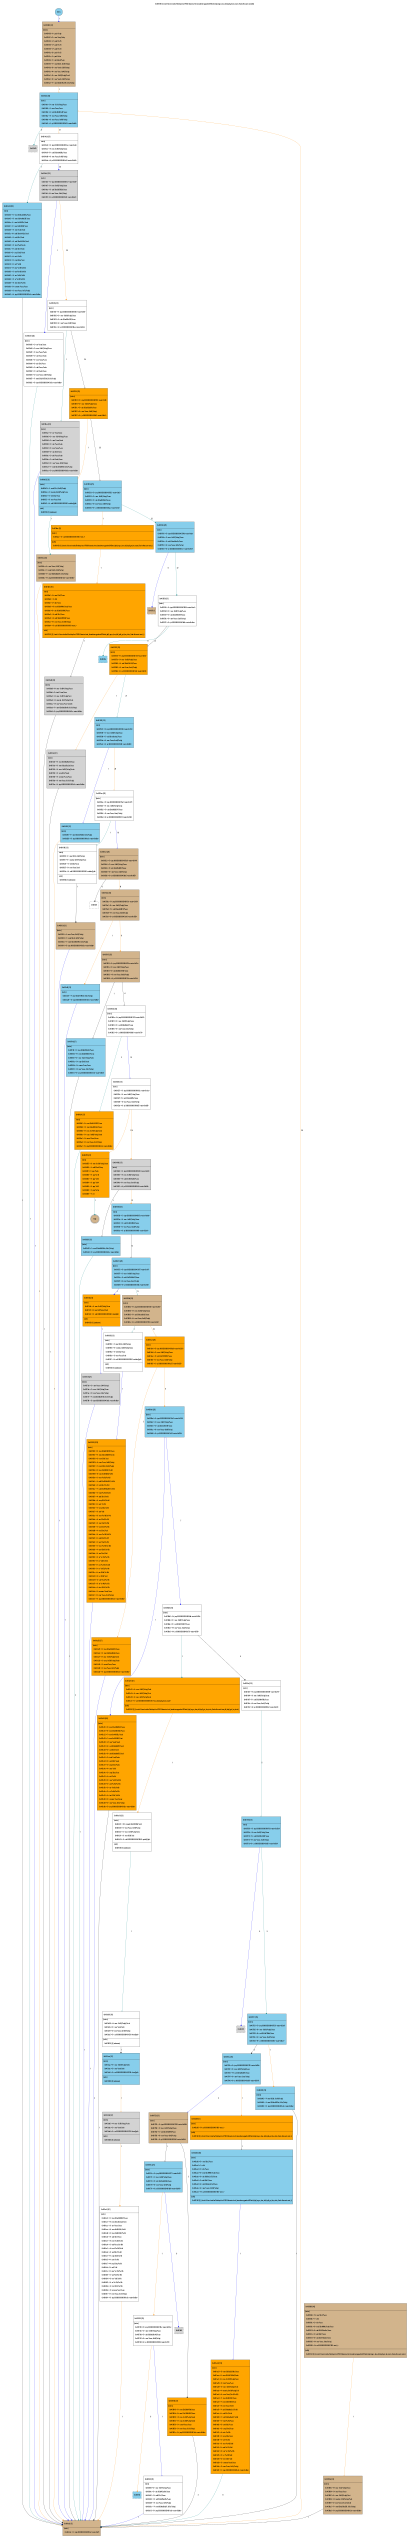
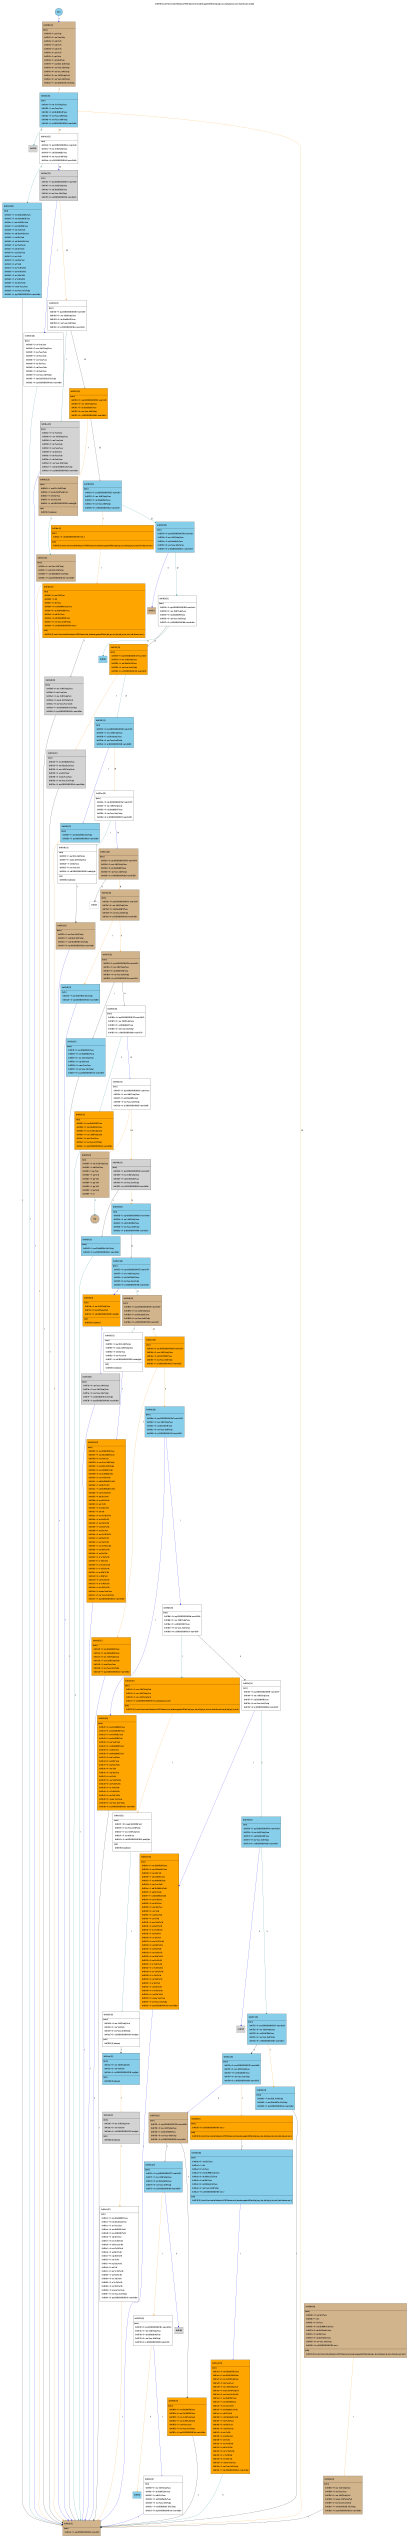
node "0x401b63 [23]": fillcolor skyblue -> tan
node "0x401d55 [21]": fillcolor orange -> tan
node "0x4018cf [144]": added
